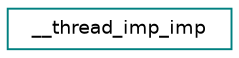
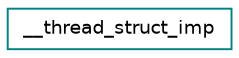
node "__thread_imp_imp": label "__thread_imp_imp" -> "__thread_struct_imp"
